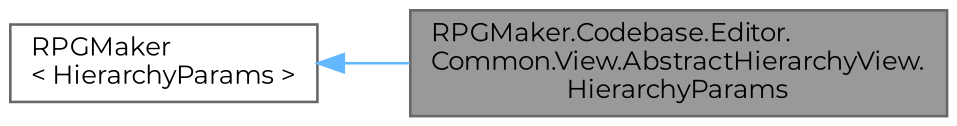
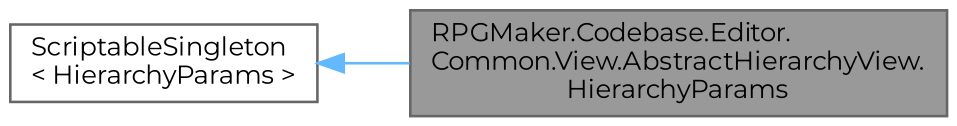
node "RPGMaker < HierarchyParams >": label "RPGMaker < HierarchyParams >" -> "ScriptableSingleton < HierarchyParams >"
